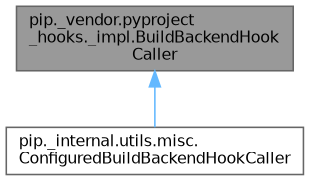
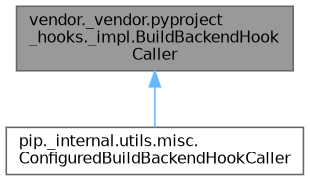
node "pip._vendor.pyproject _hooks._impl.BuildBackendHook Caller": label "pip._vendor.pyproject _hooks._impl.BuildBackendHook Caller" -> "vendor._vendor.pyproject _hooks._impl.BuildBackendHook Caller"
